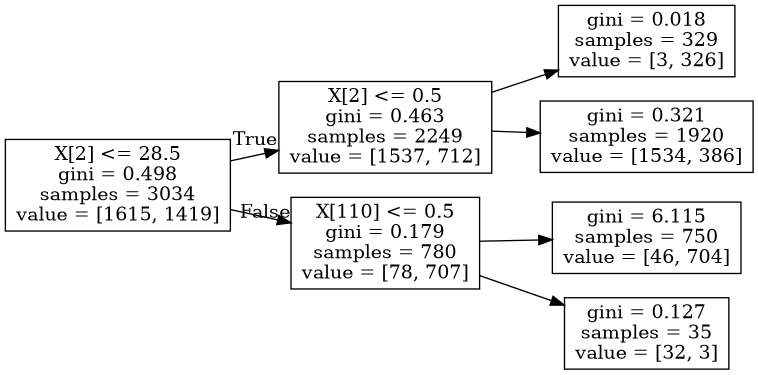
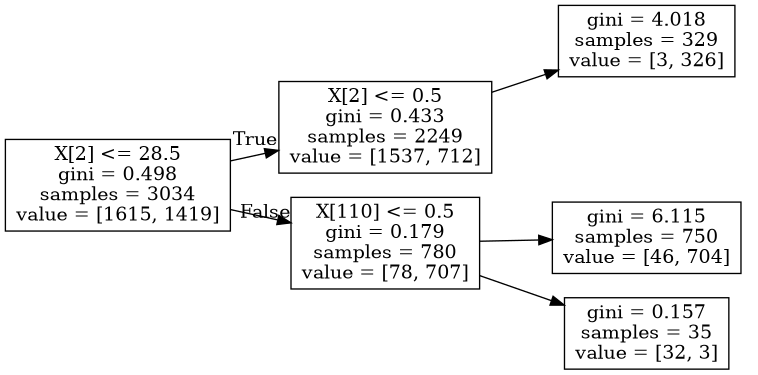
node "gini = 0.018 samples = 329 value = [3, 326]": label "gini = 0.018 samples = 329 value = [3, 326]" -> "gini = 4.018 samples = 329 value = [3, 326]"
node "X[2] <= 0.5 gini = 0.463 samples = 2249 value = [1537, 712]": label "X[2] <= 0.5 gini = 0.463 samples = 2249 value = [1537, 712]" -> "X[2] <= 0.5 gini = 0.433 samples = 2249 value = [1537, 712]"
node "gini = 0.321 samples = 1920 value = [1534, 386]": removed
node "gini = 0.127 samples = 35 value = [32, 3]": label "gini = 0.127 samples = 35 value = [32, 3]" -> "gini = 0.157 samples = 35 value = [32, 3]"
